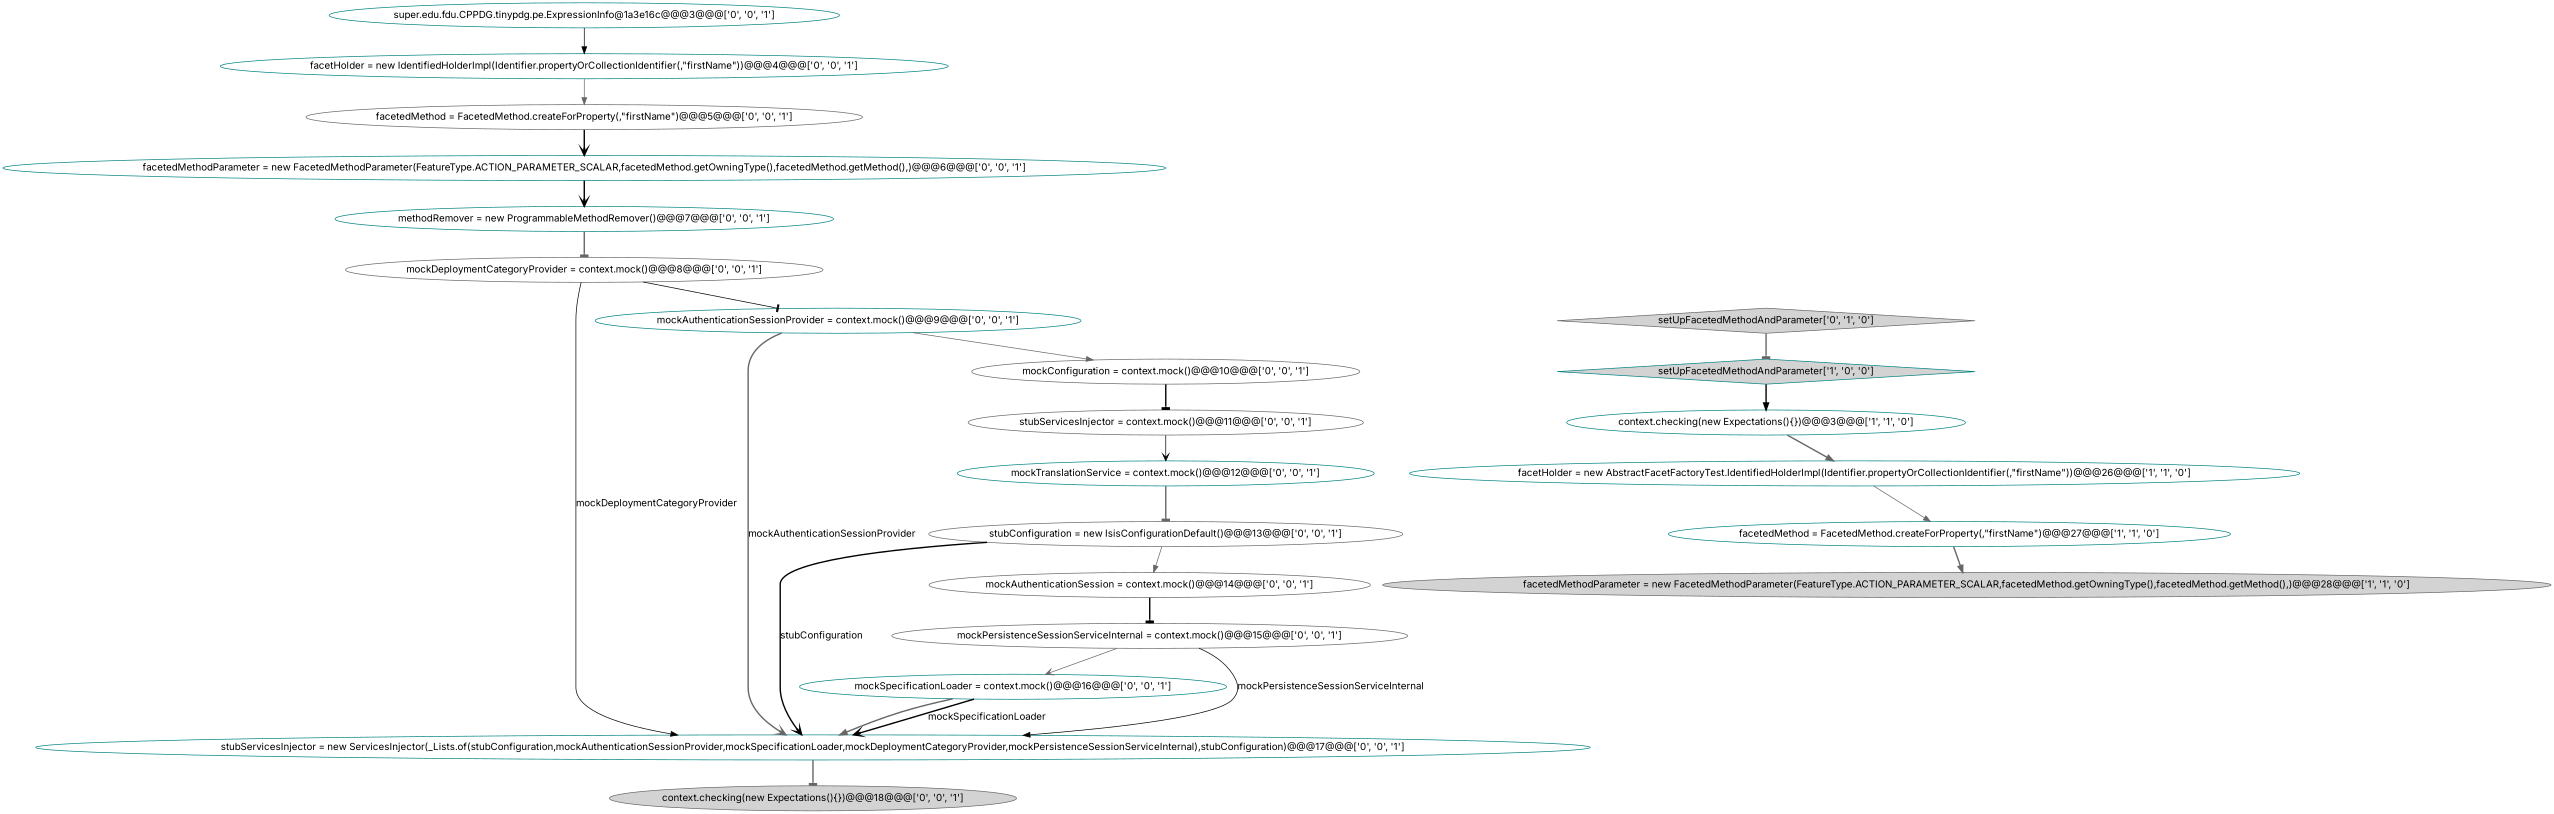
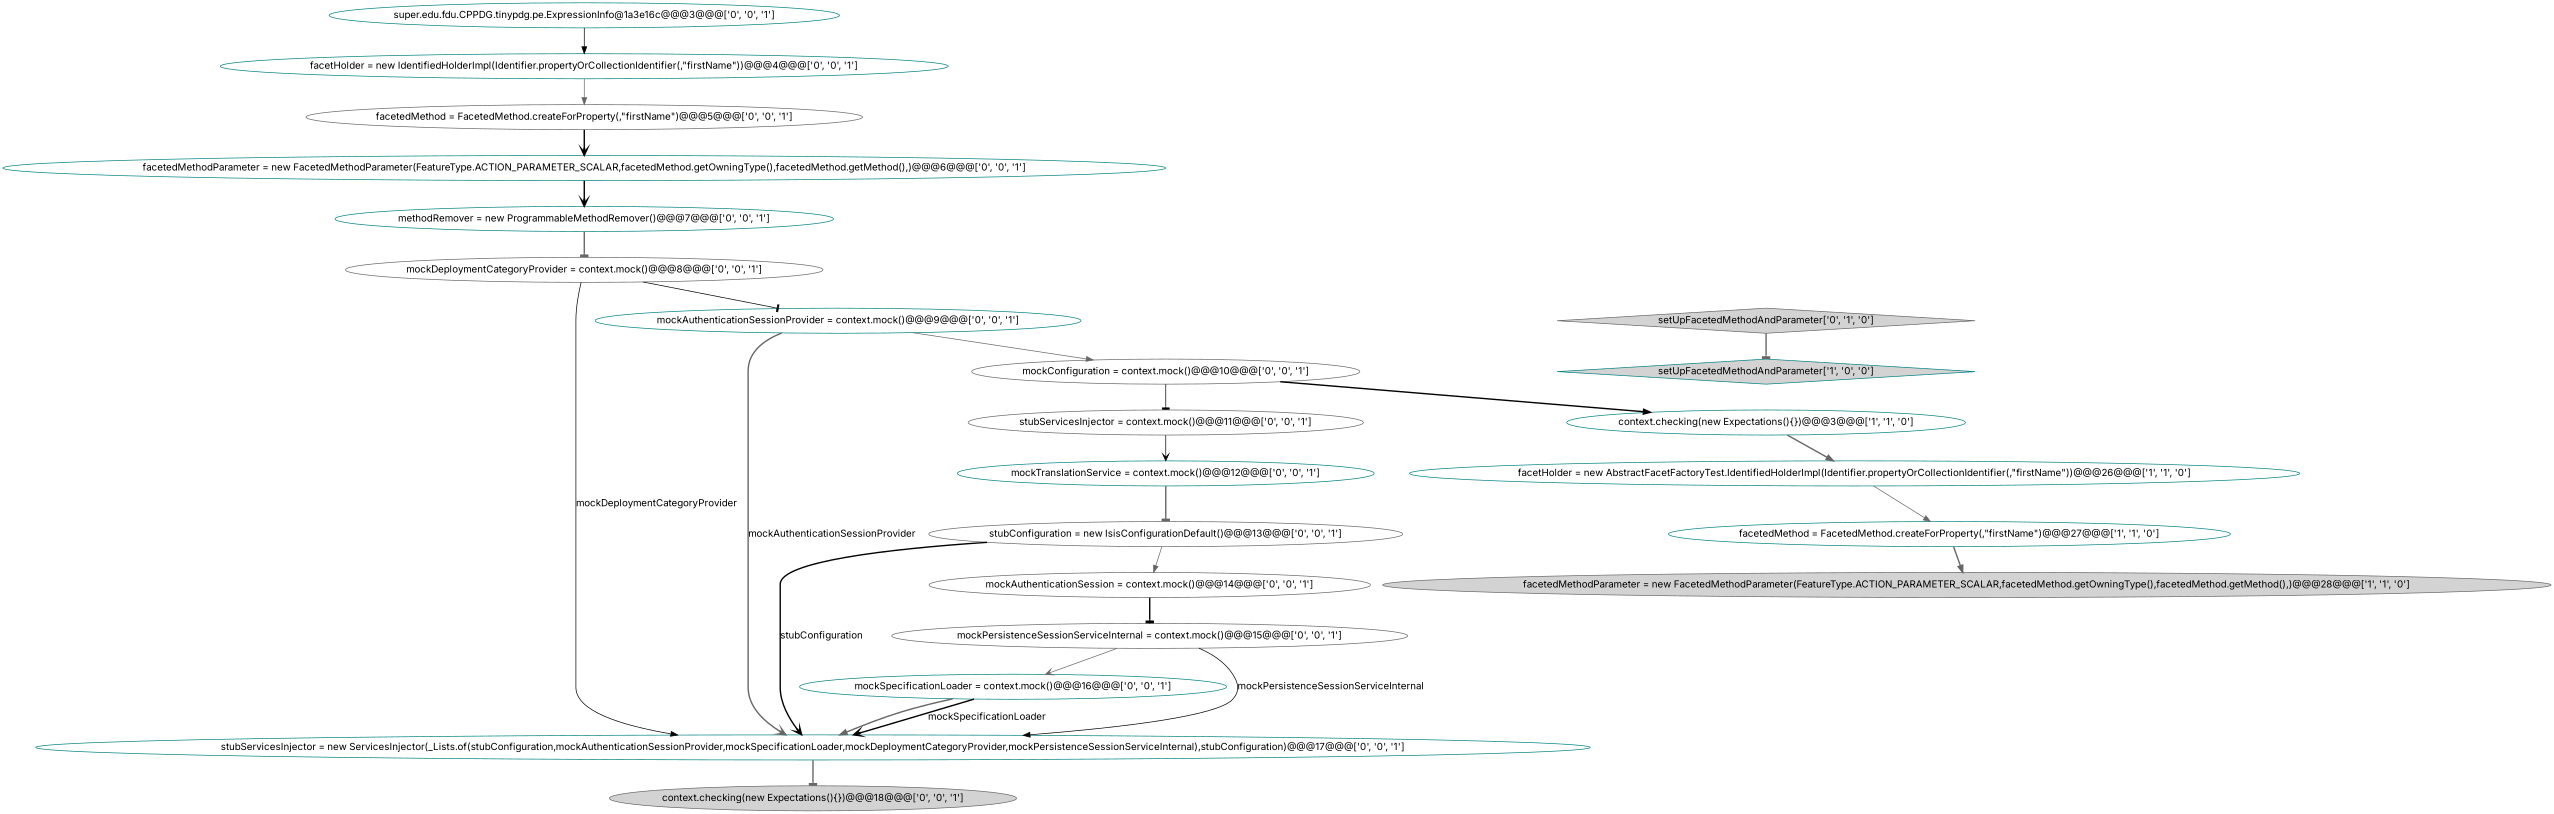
edge "setUpFacetedMethodAndParameter['1', '0', '0']" -> "context.checking(new Expectations(){})@@@3@@@['1', '1', '0']": now "mockConfiguration = context.mock()@@@10@@@['0', '0', '1']" -> "context.checking(new Expectations(){})@@@3@@@['1', '1', '0']"
edge "mockConfiguration = context.mock()@@@10@@@['0', '0', '1']" -> "stubServicesInjector = context.mock()@@@11@@@['0', '0', '1']": style bold -> solid
